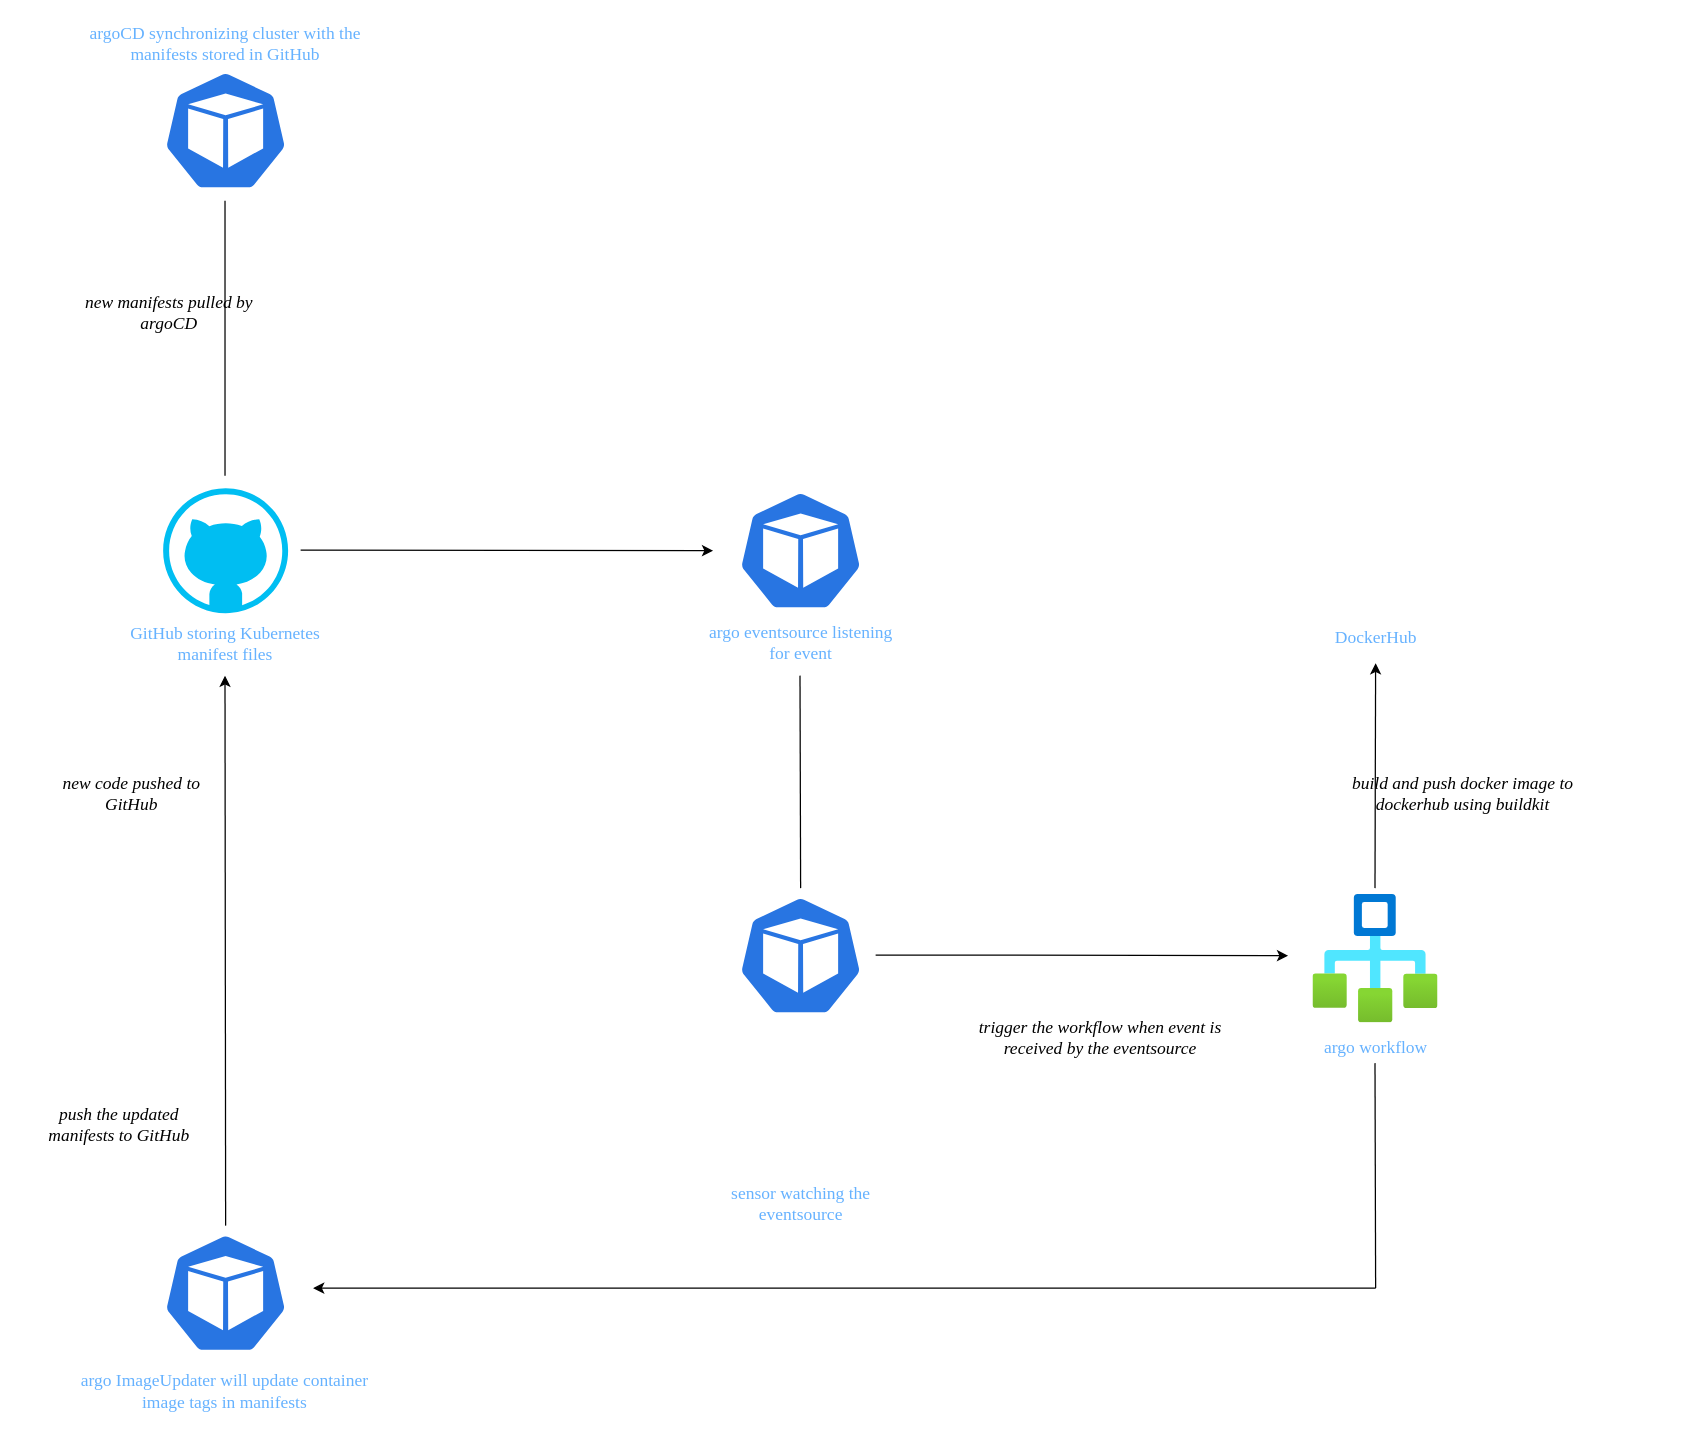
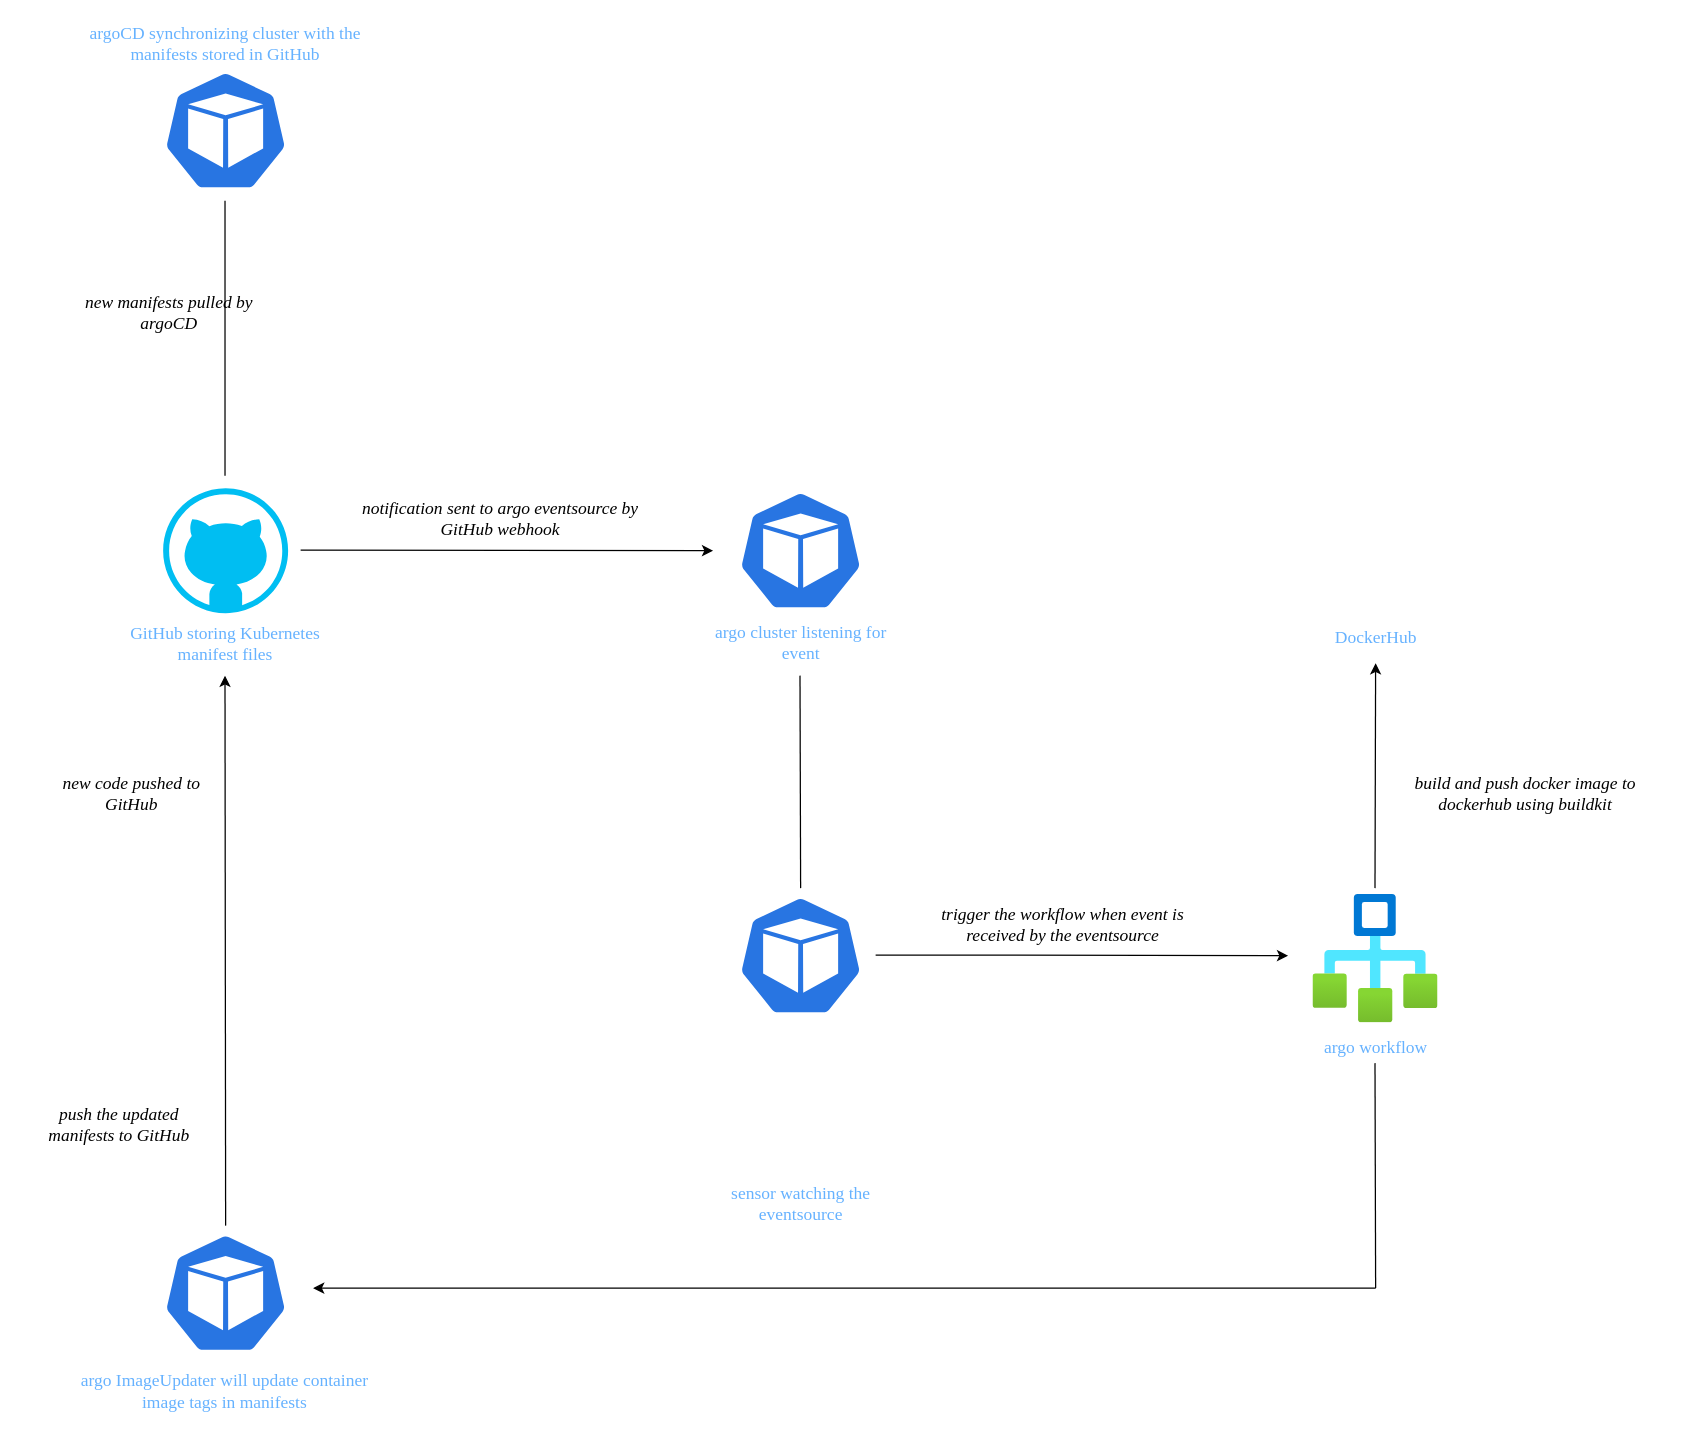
node "notification sent to argo eventsource by GitHub webhook": added
node "argo eventsource listening for event": label "argo eventsource listening for event" -> "argo cluster listening for event"
node "build and push docker image to dockerhub using buildkit": moved (1463, 794) -> (1526, 794)
node "trigger the workflow when event is received by the eventsource": moved (1101, 1038) -> (1063, 926)
